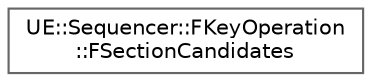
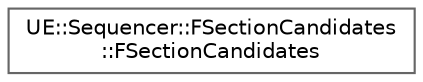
node "UE::Sequencer::FKeyOperation ::FSectionCandidates": label "UE::Sequencer::FKeyOperation ::FSectionCandidates" -> "UE::Sequencer::FSectionCandidates ::FSectionCandidates"
